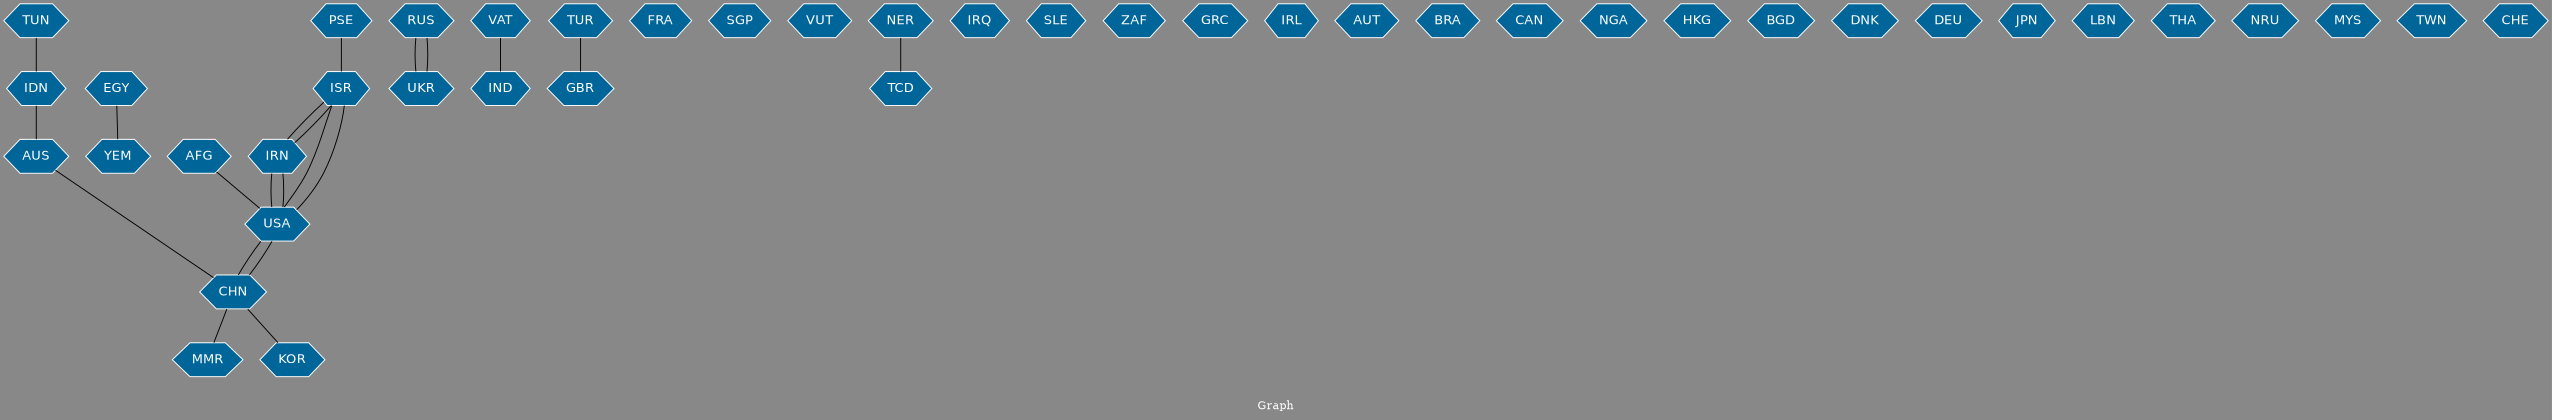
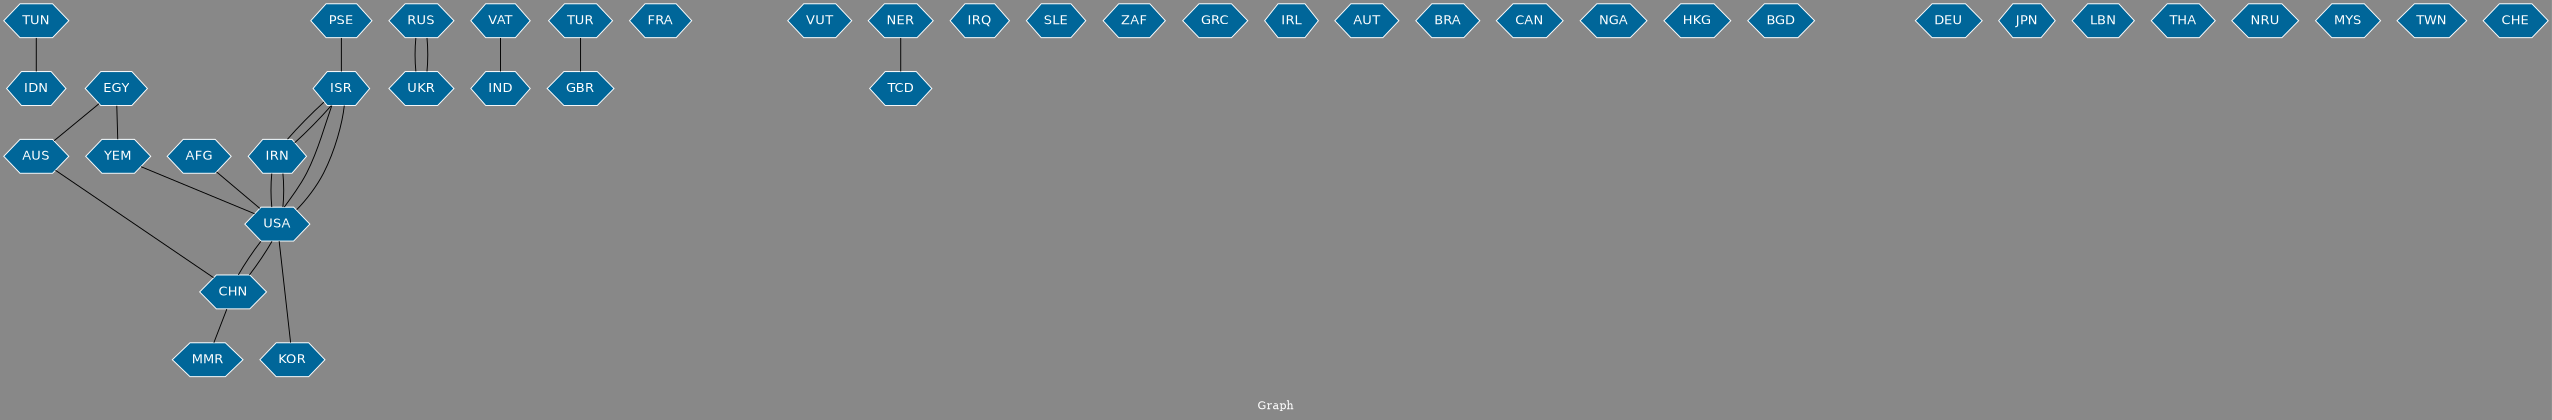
node "SGP": removed
node "DNK": removed
edge "IDN" -- "AUS": now "EGY" -- "AUS"
edge "YEM" -- "USA": added
edge "CHN" -- "KOR": now "USA" -- "KOR"
